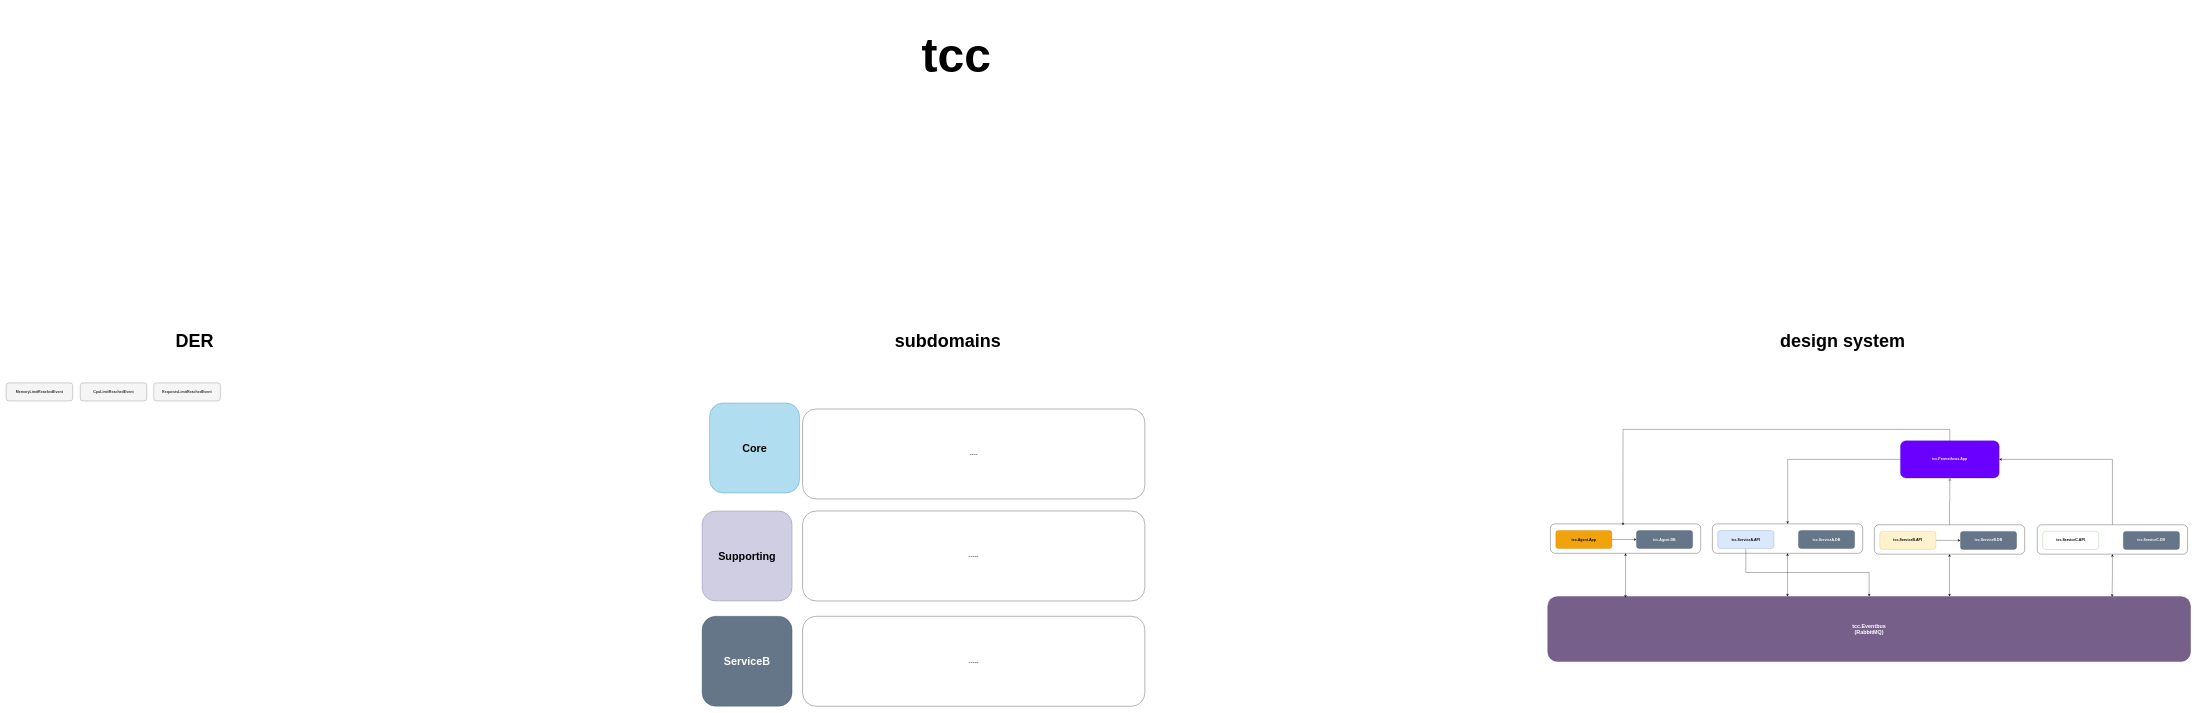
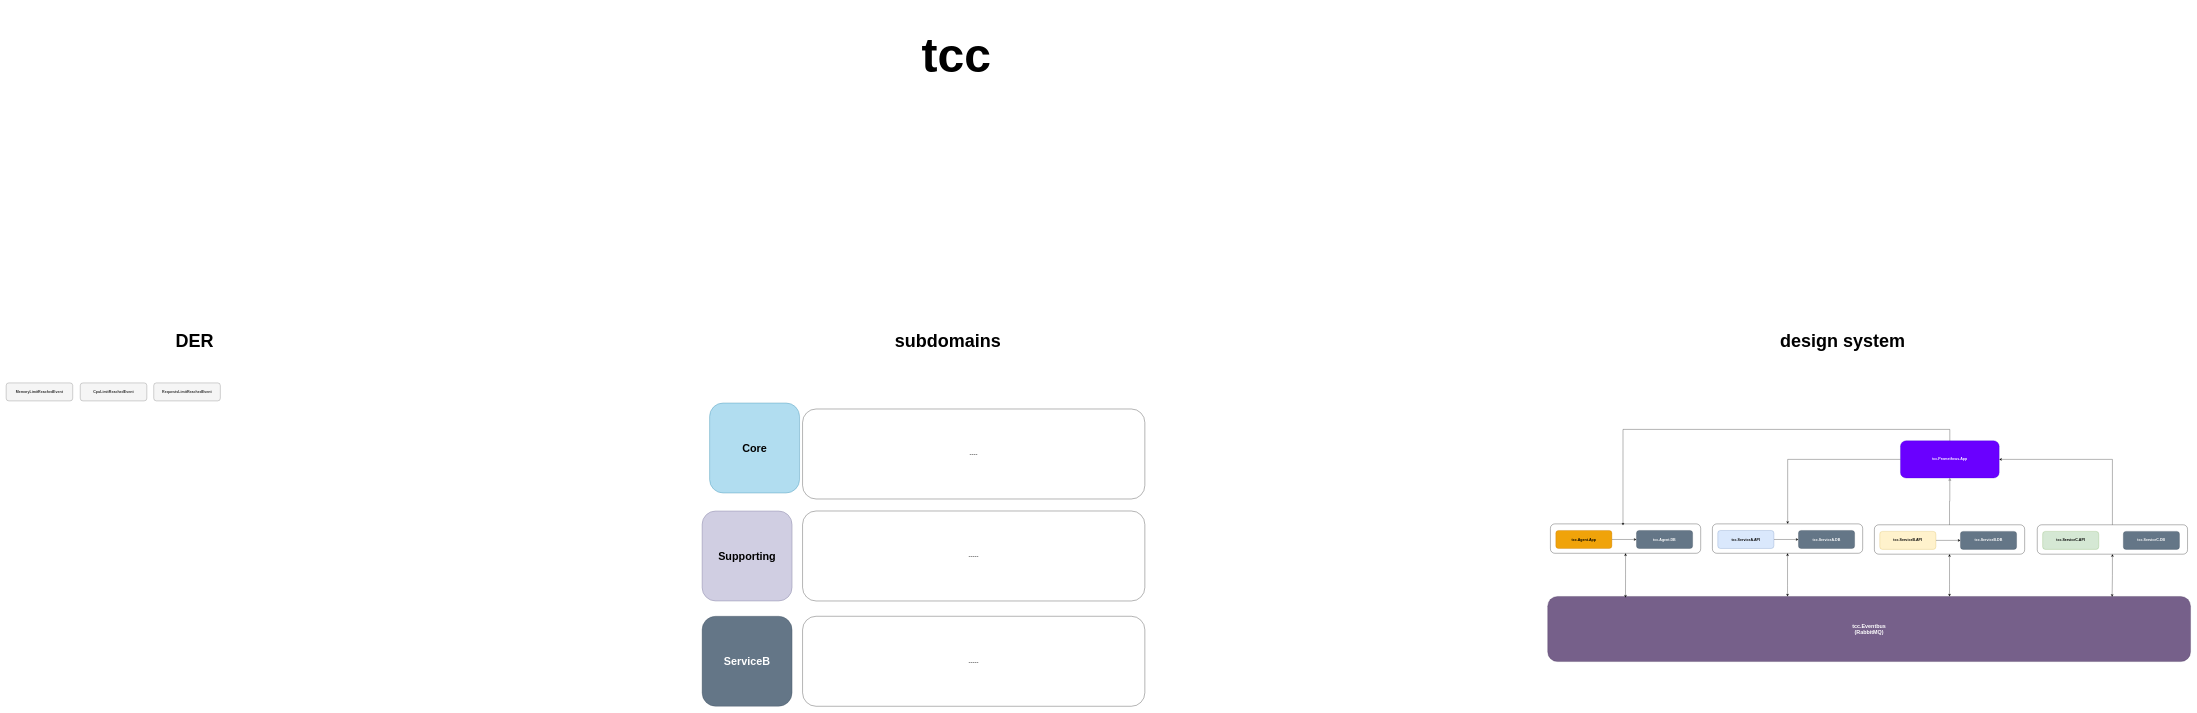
node "tcc.ServiceC.API": fillcolor #ffffff -> #d5e8d4
edge "tcc.ServiceA.API" -> "tcc.Eventbus (RabbitMQ)": now "tcc.ServiceA.API" -> "tcc.ServiceA.DB"
